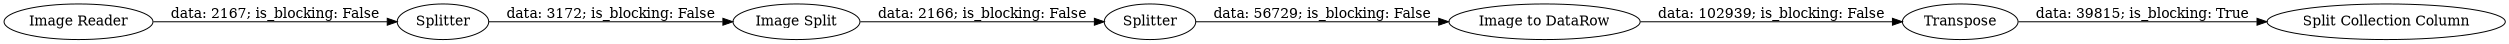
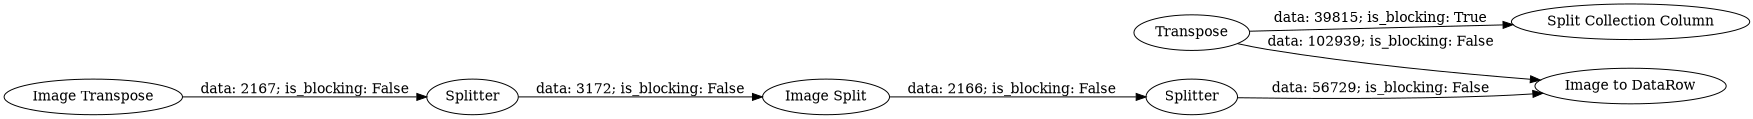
node "Image Reader": label "Image Reader" -> "Image Transpose"
edge "Image to DataRow" -> "Transpose": reversed
